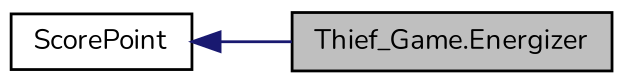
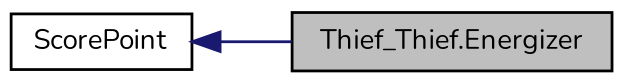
node "Thief_Game.Energizer": label "Thief_Game.Energizer" -> "Thief_Thief.Energizer"
